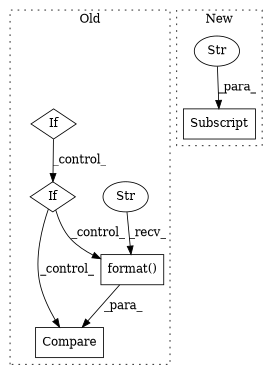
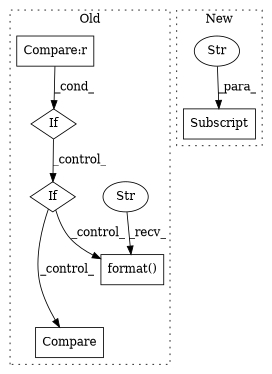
node "Compare:r": added
edge "format()" -> "Compare": removed, label "_para_"
